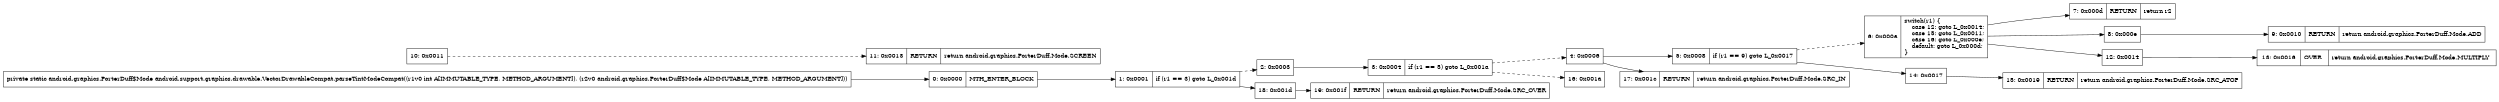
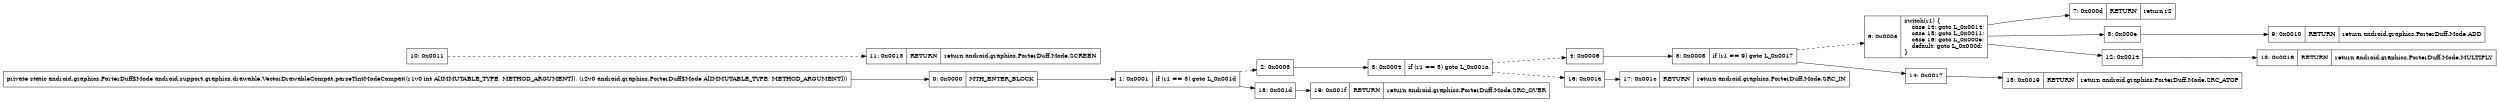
node "6: 0x000a": text "case 12: goto L_0x0014;" -> "case 14: goto L_0x0014;"
node "13: 0x0016": text "OVER" -> "RETURN"
edge "4: 0x0006" -> "17: 0x001c": now "16: 0x001a" -> "17: 0x001c"
